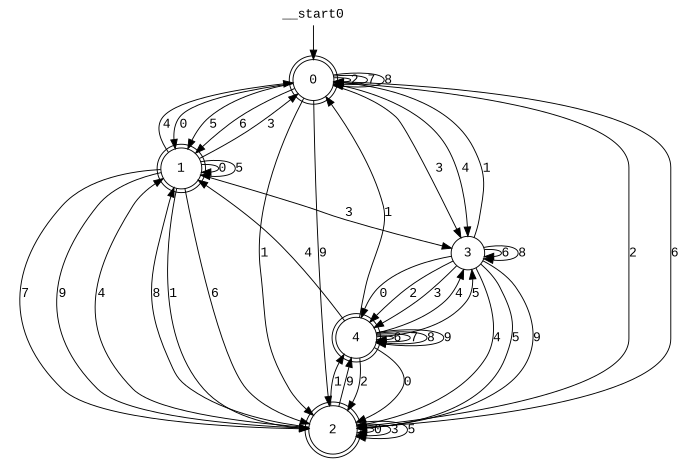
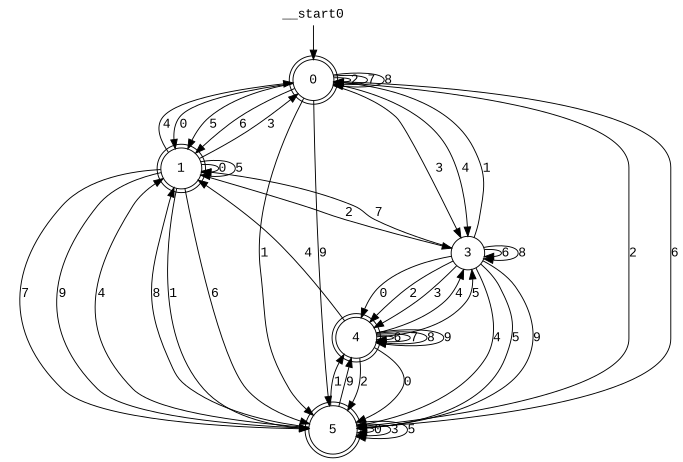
edge "3" -> "1": added, label "7"
edge "4" -> "0": removed, label "1"
edge "1" -> "3": label "3" -> "2"
node "2": label "2" -> "5"
